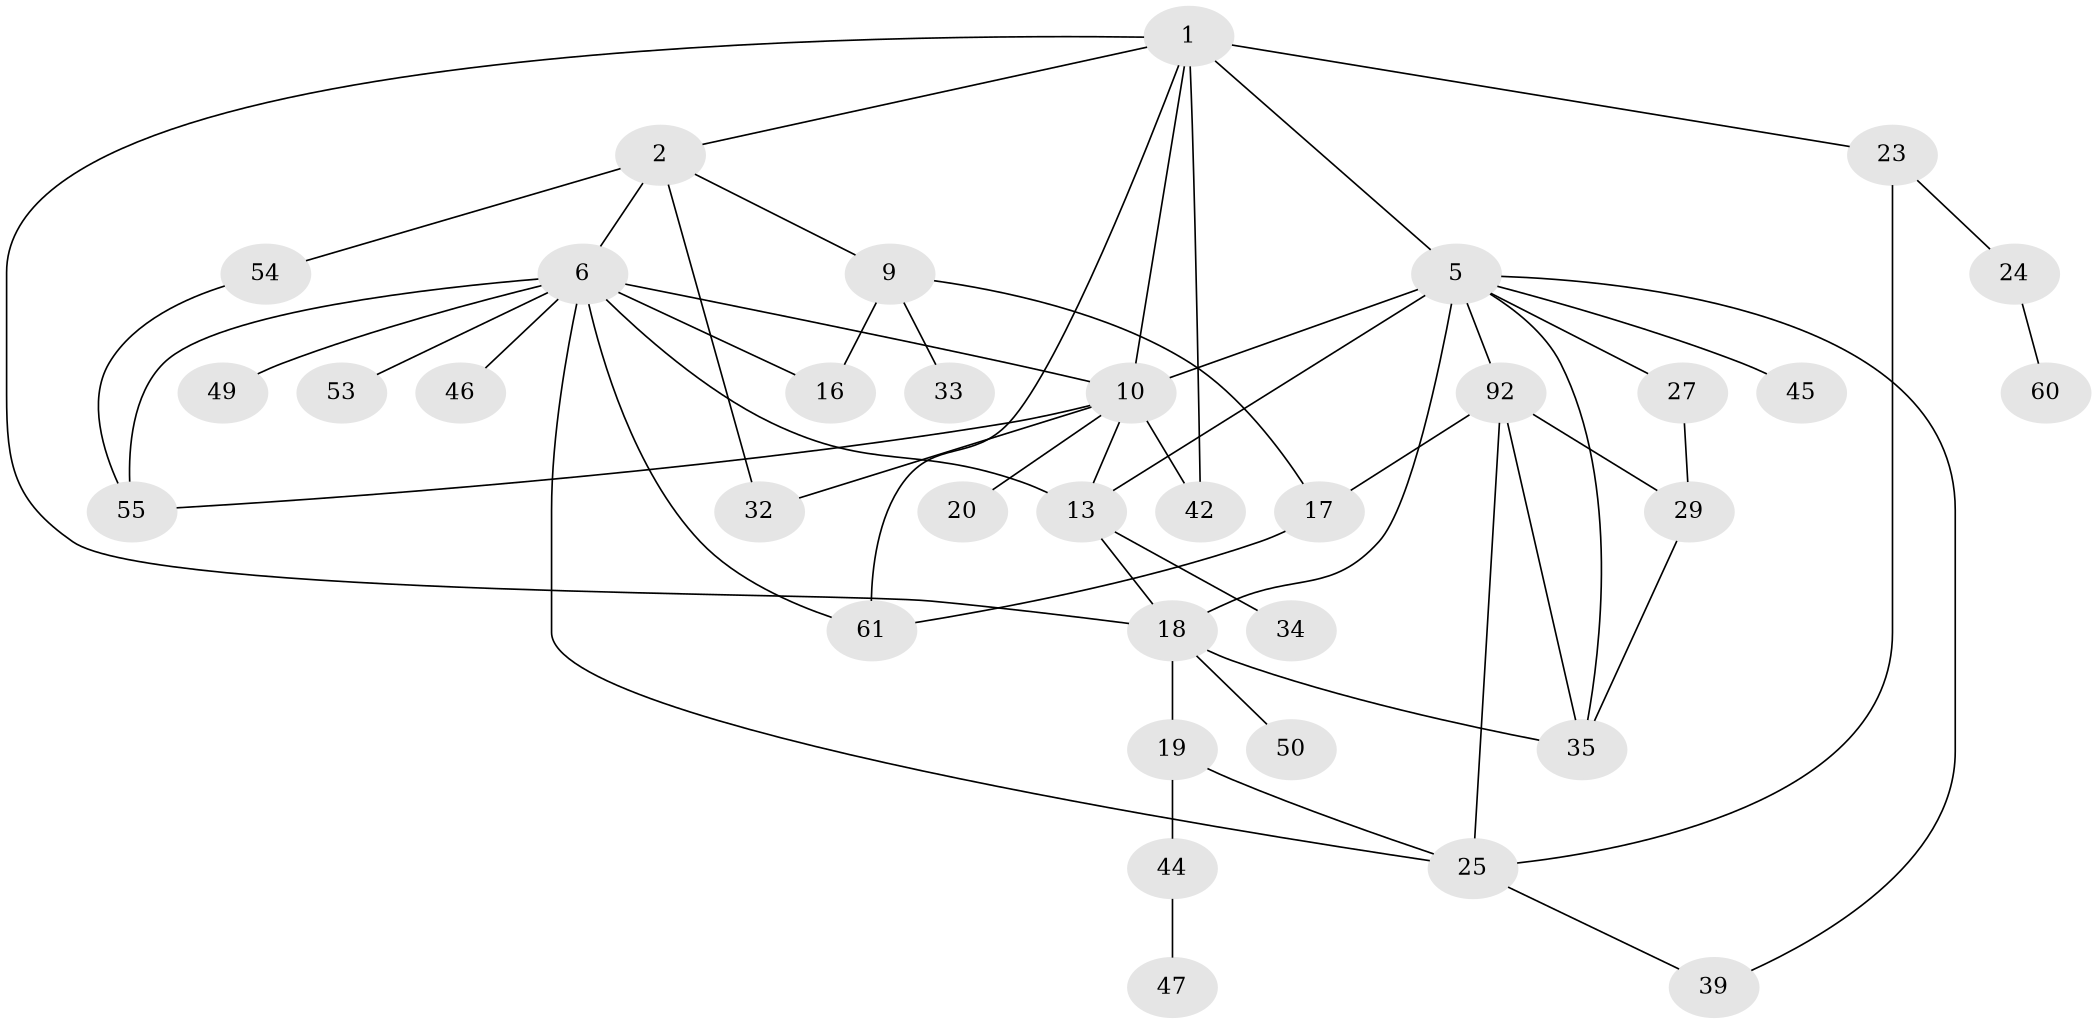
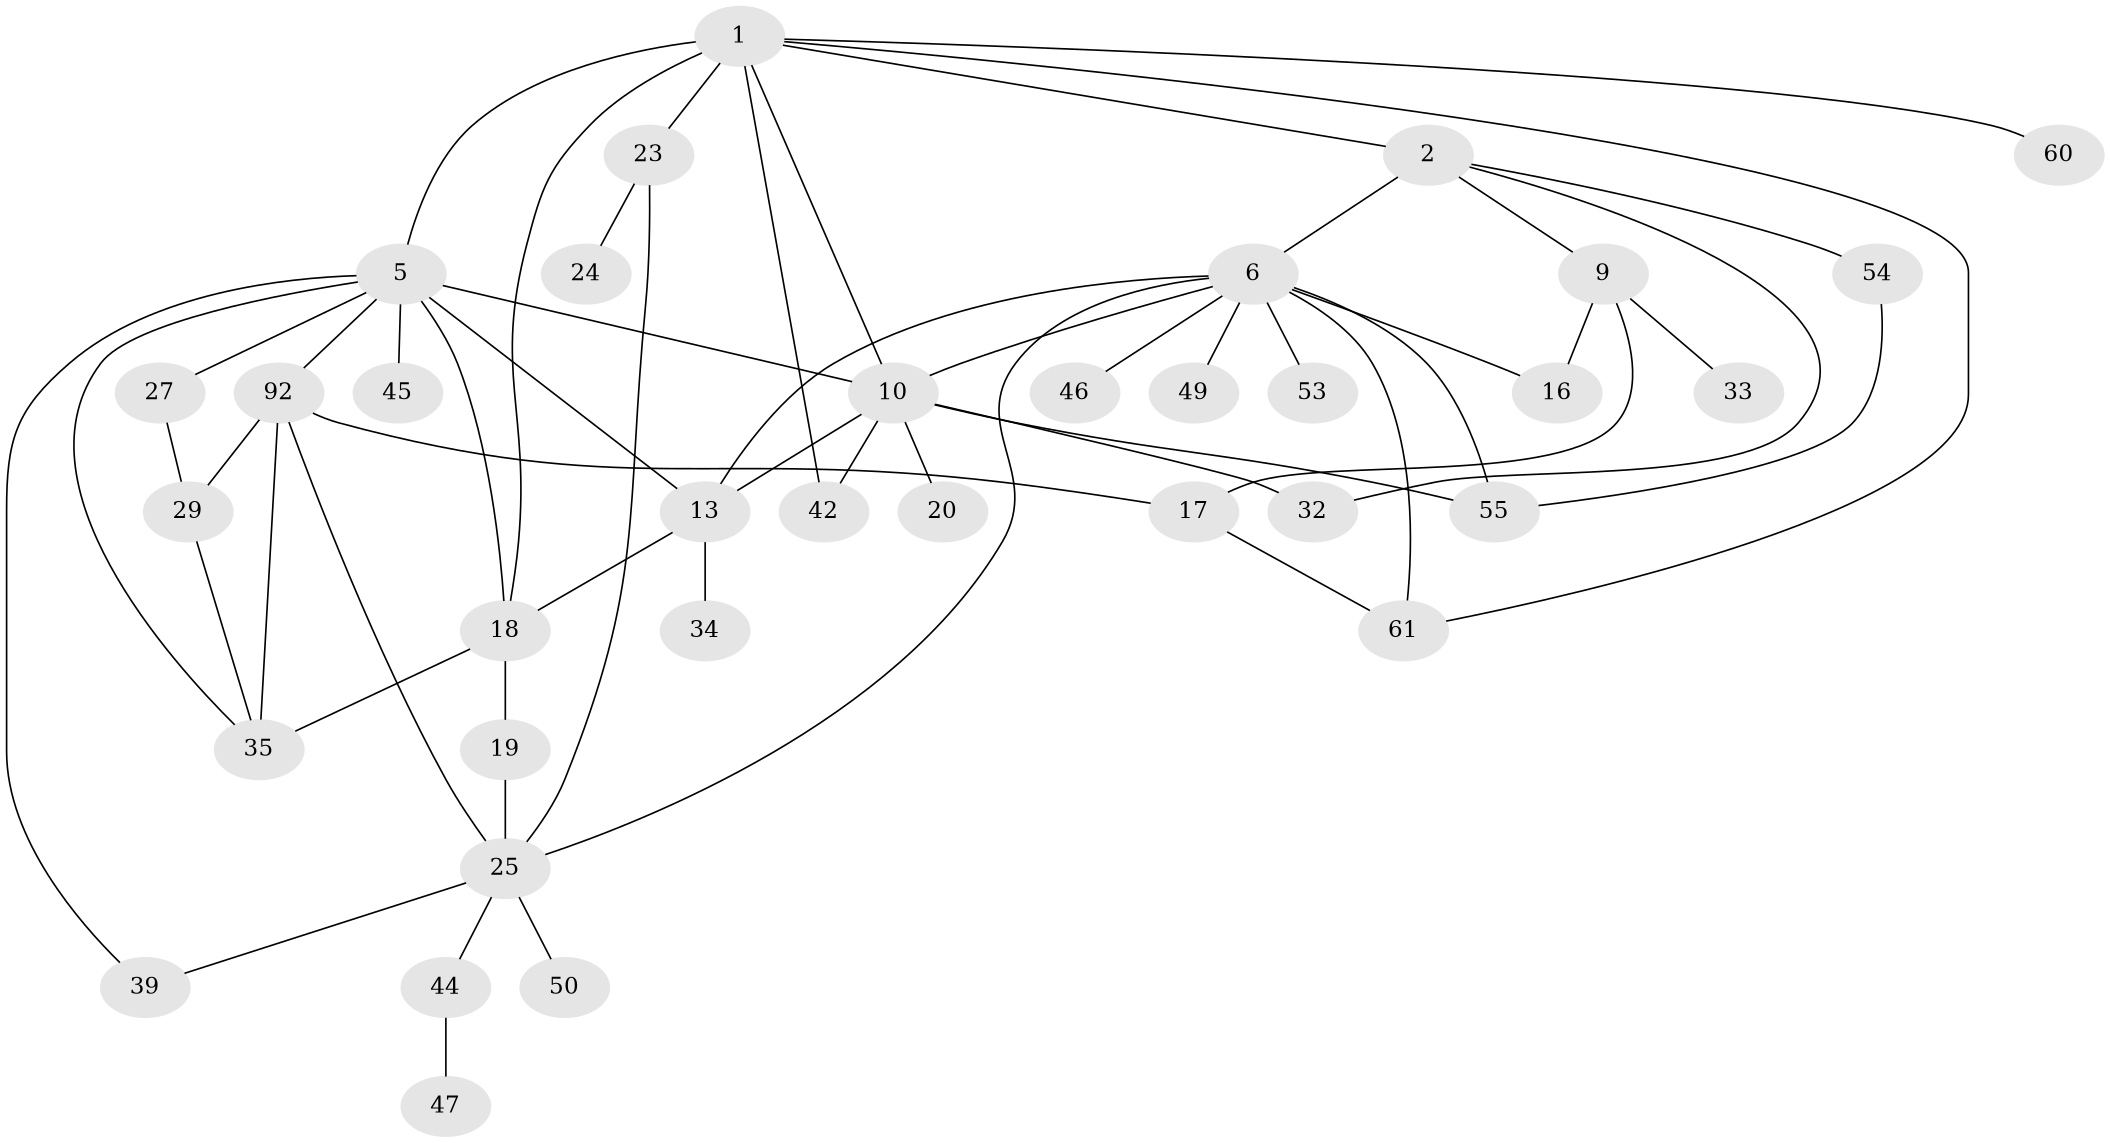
edge "24" -- "60": now "1" -- "60"
edge "18" -- "50": now "25" -- "50"
edge "19" -- "44": now "25" -- "44"
